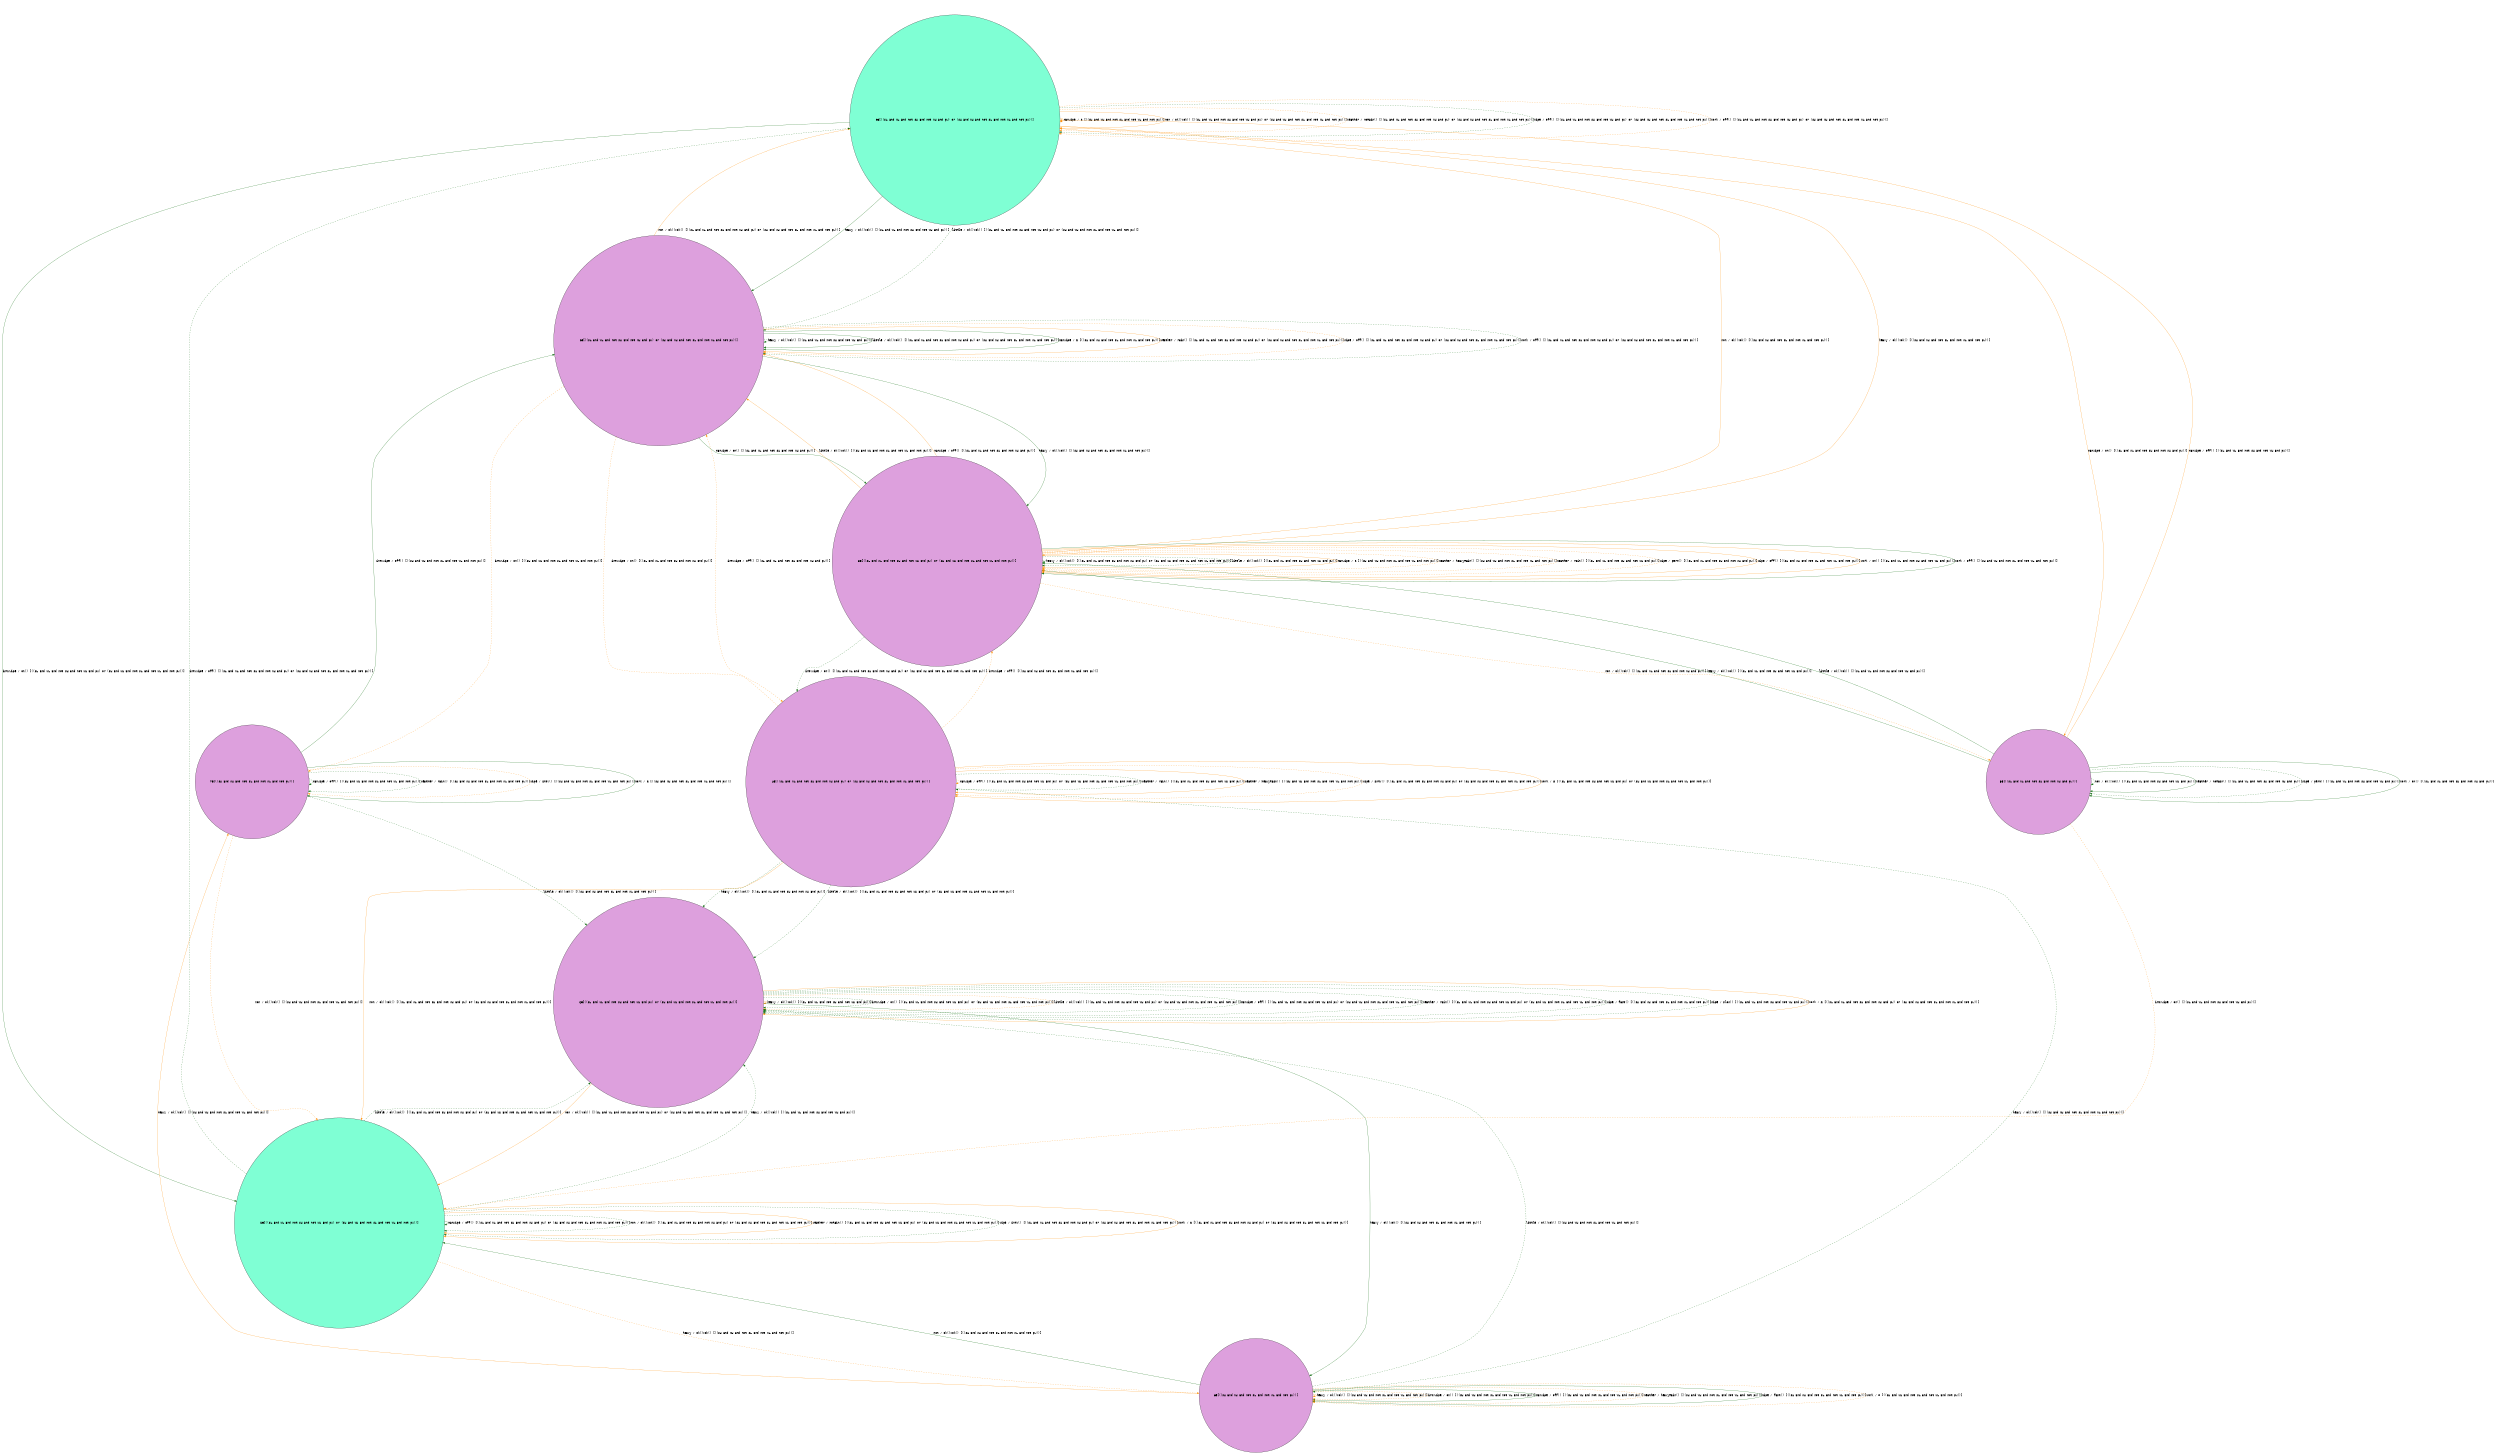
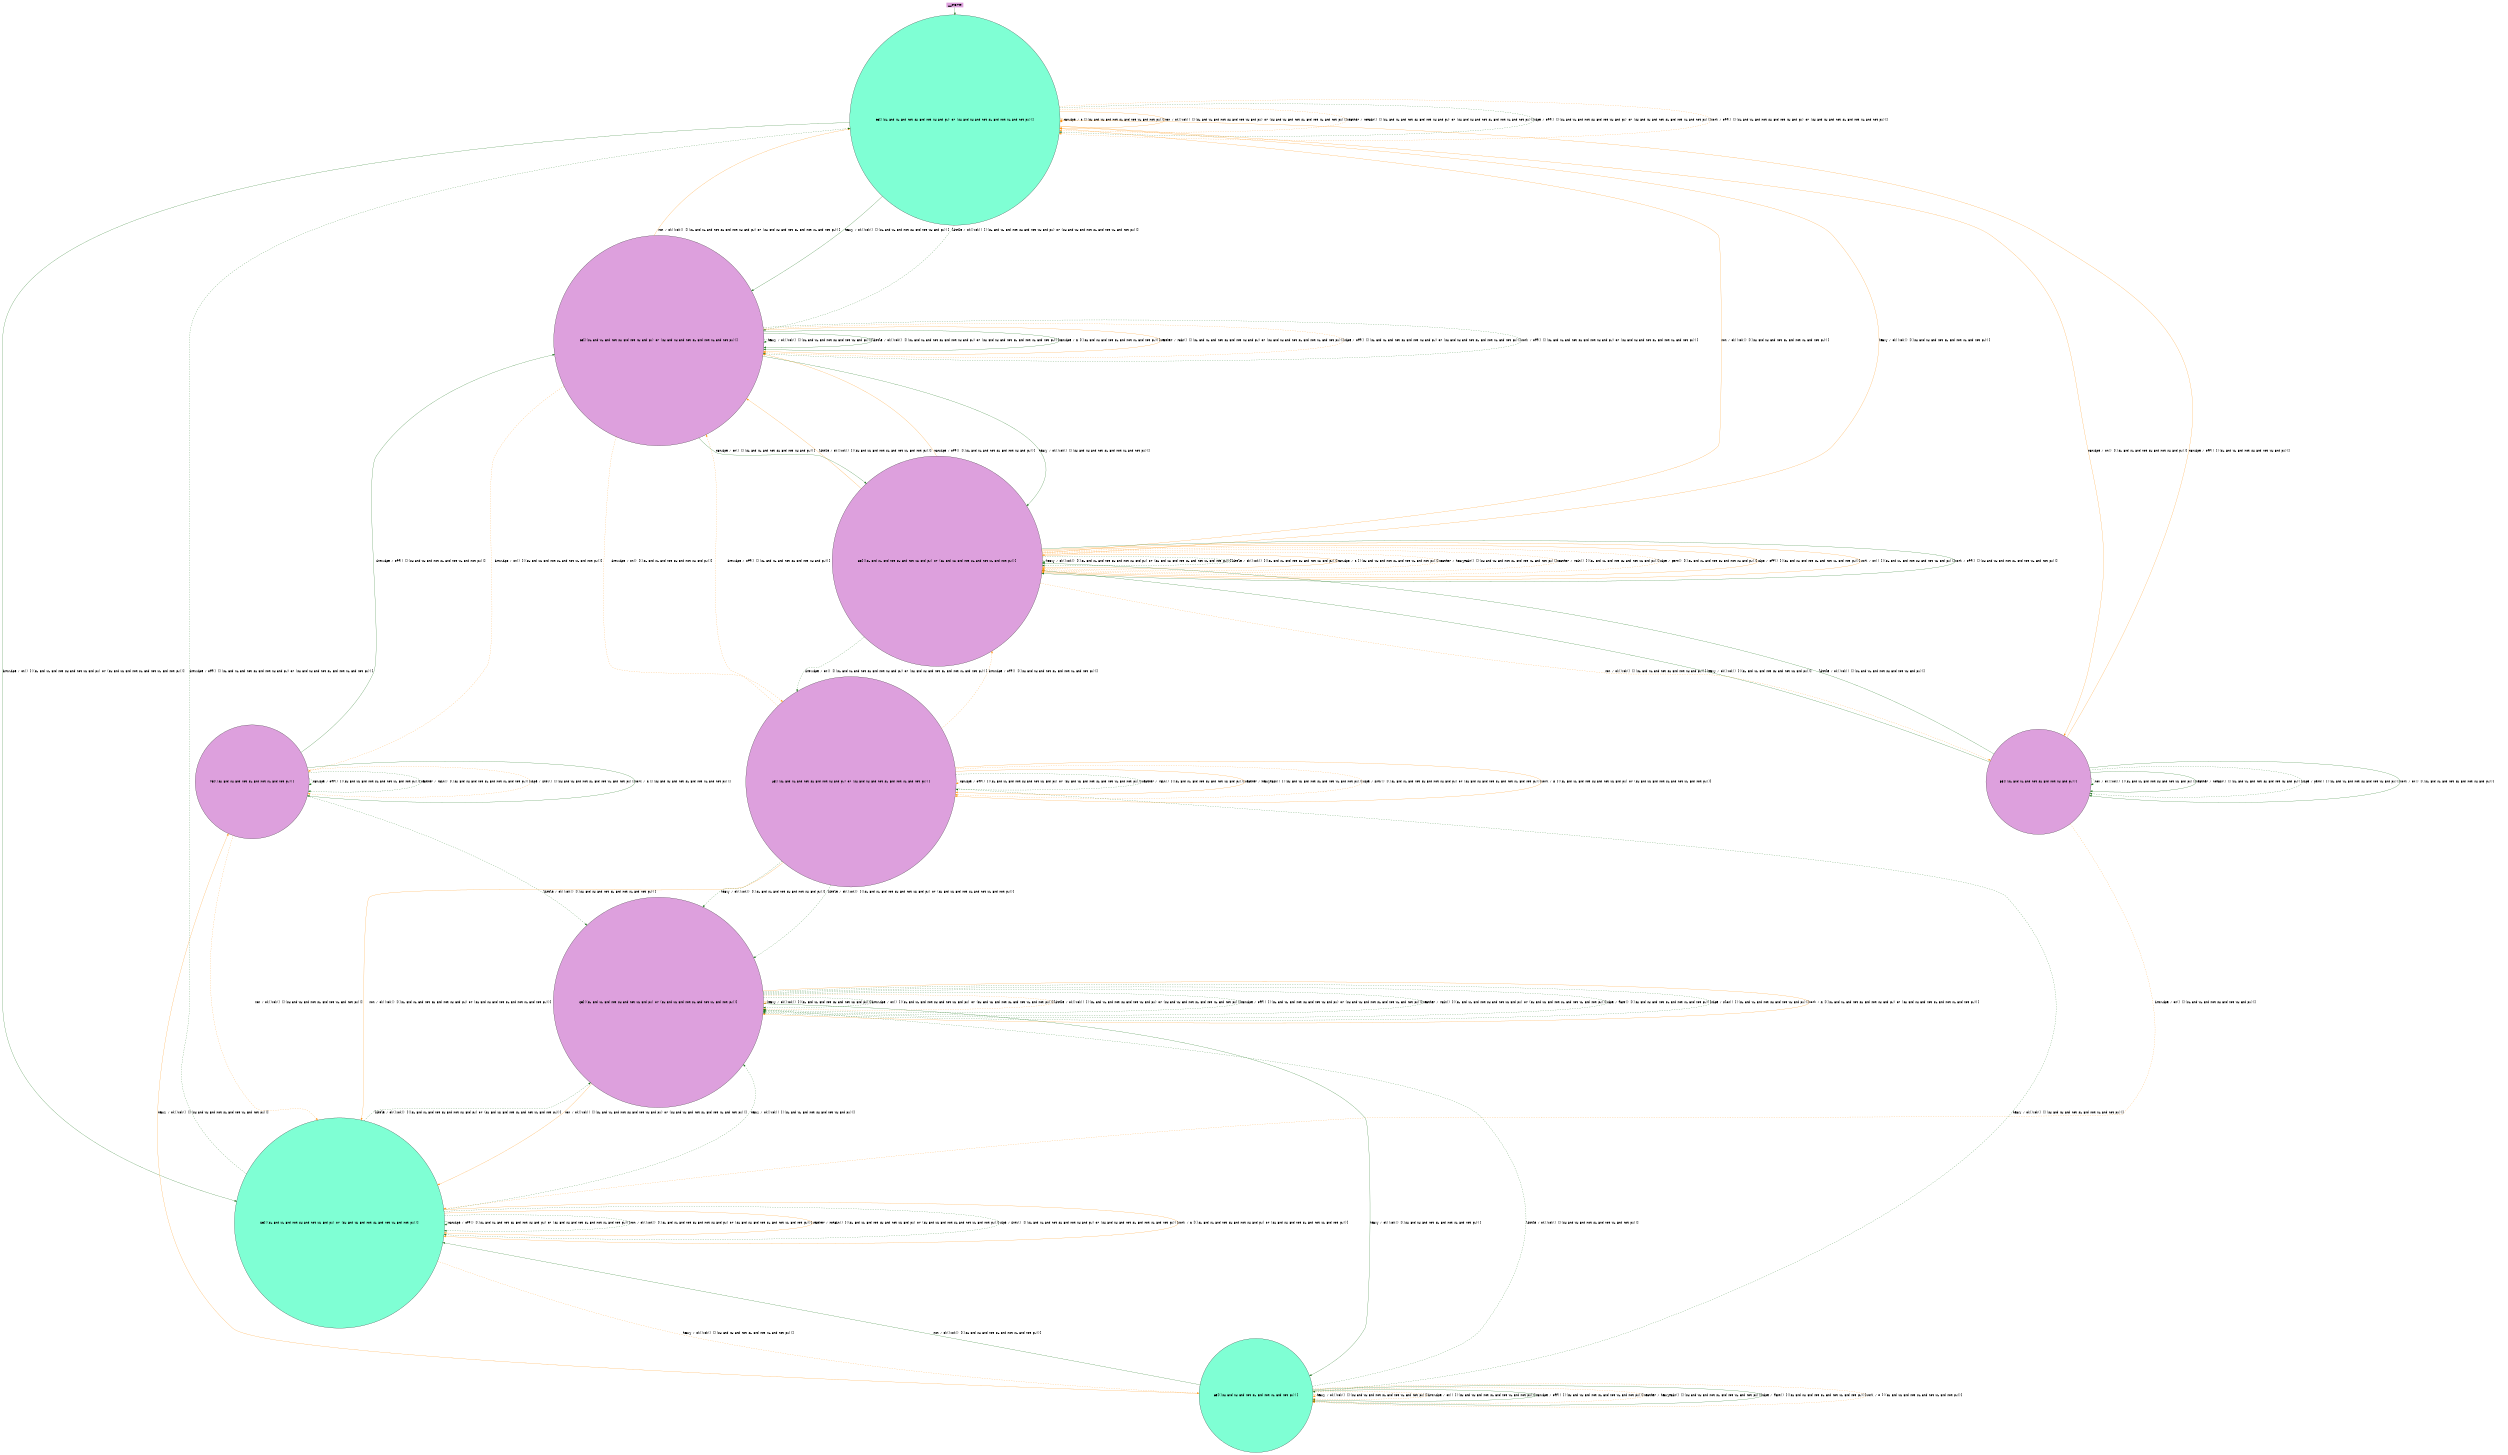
node "__start0": added
node "8@[((sH and wH and not sL and not wL and not pW))]": fillcolor plum -> aquamarine
